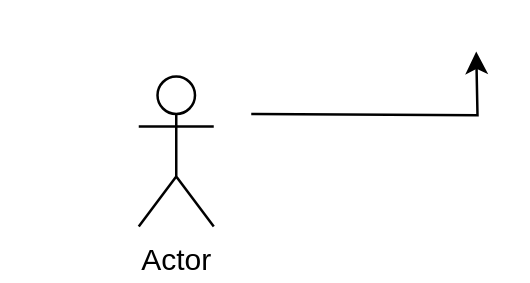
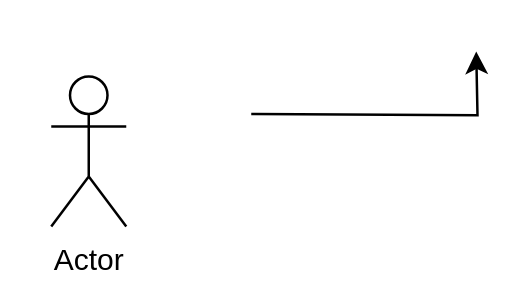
node "Actor": moved (176, 151) -> (89, 151)
